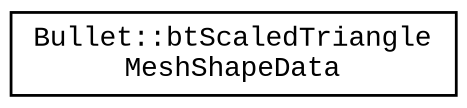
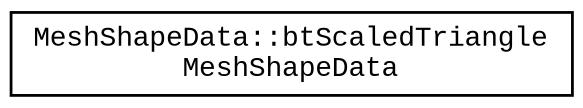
node "Bullet::btScaledTriangle MeshShapeData": label "Bullet::btScaledTriangle MeshShapeData" -> "MeshShapeData::btScaledTriangle MeshShapeData"
